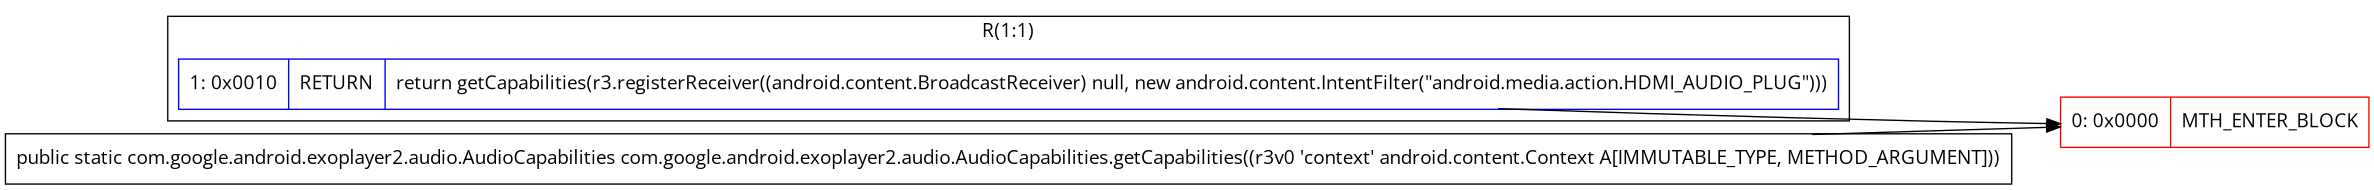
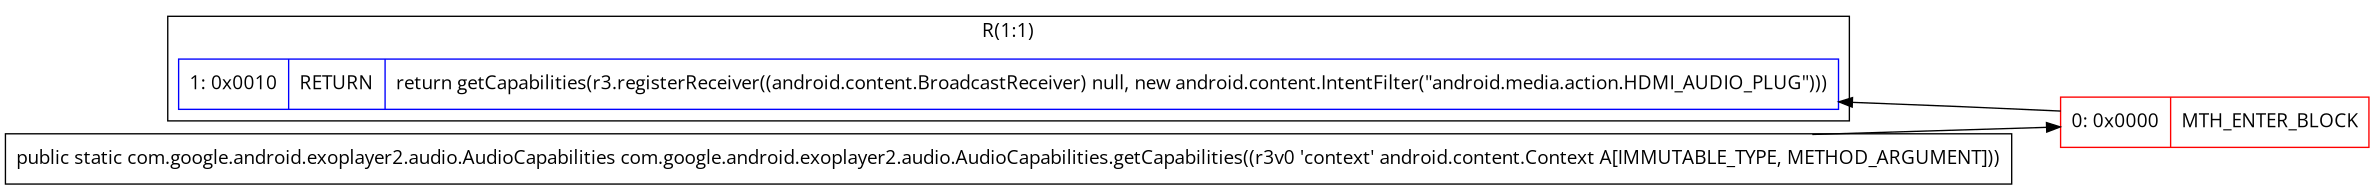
edge "1: 0x0010" -> "0: 0x0000": reversed
